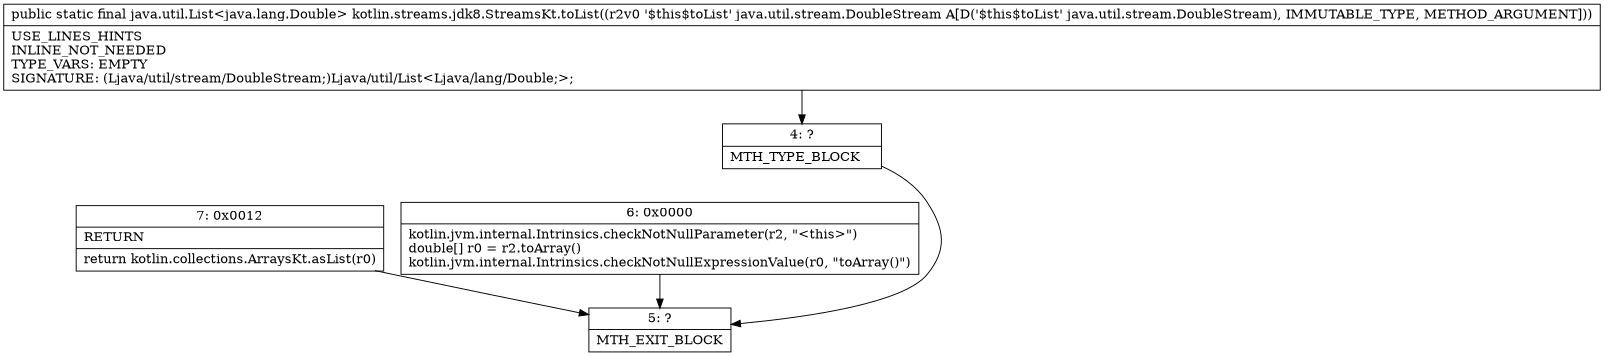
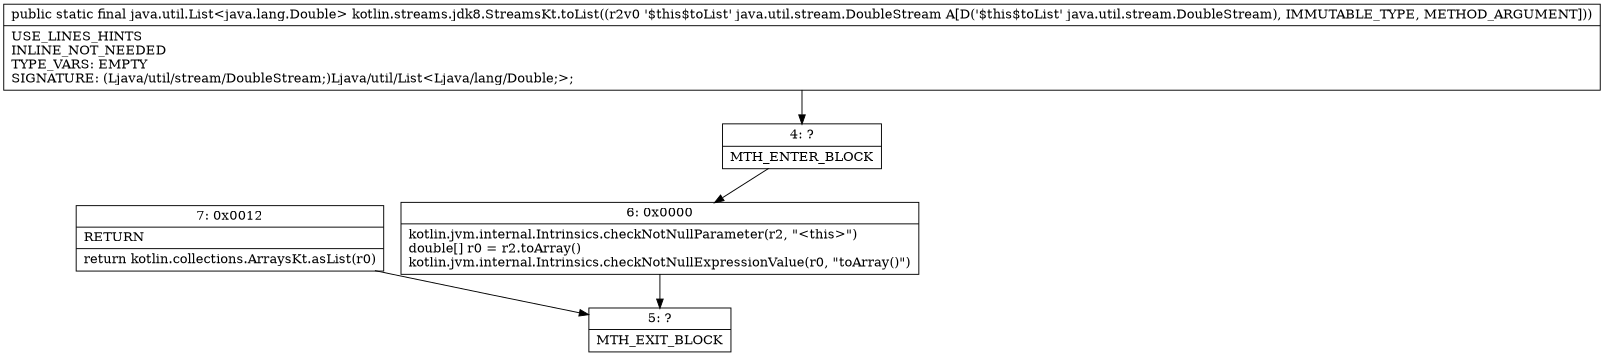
node "4: ?": text "MTH_TYPE_BLOCK" -> "MTH_ENTER_BLOCK"
edge "4: ?" -> "5: ?": now "4: ?" -> "6: 0x0000"
